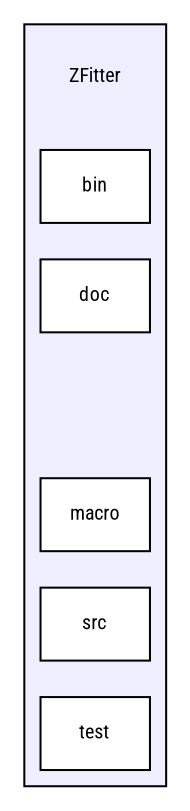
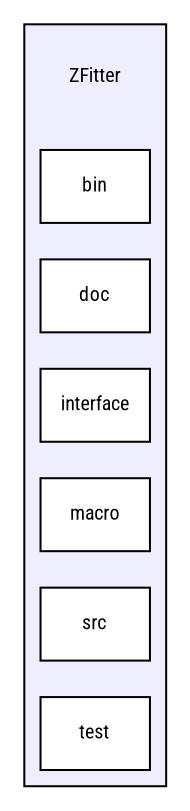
node "interface": added
